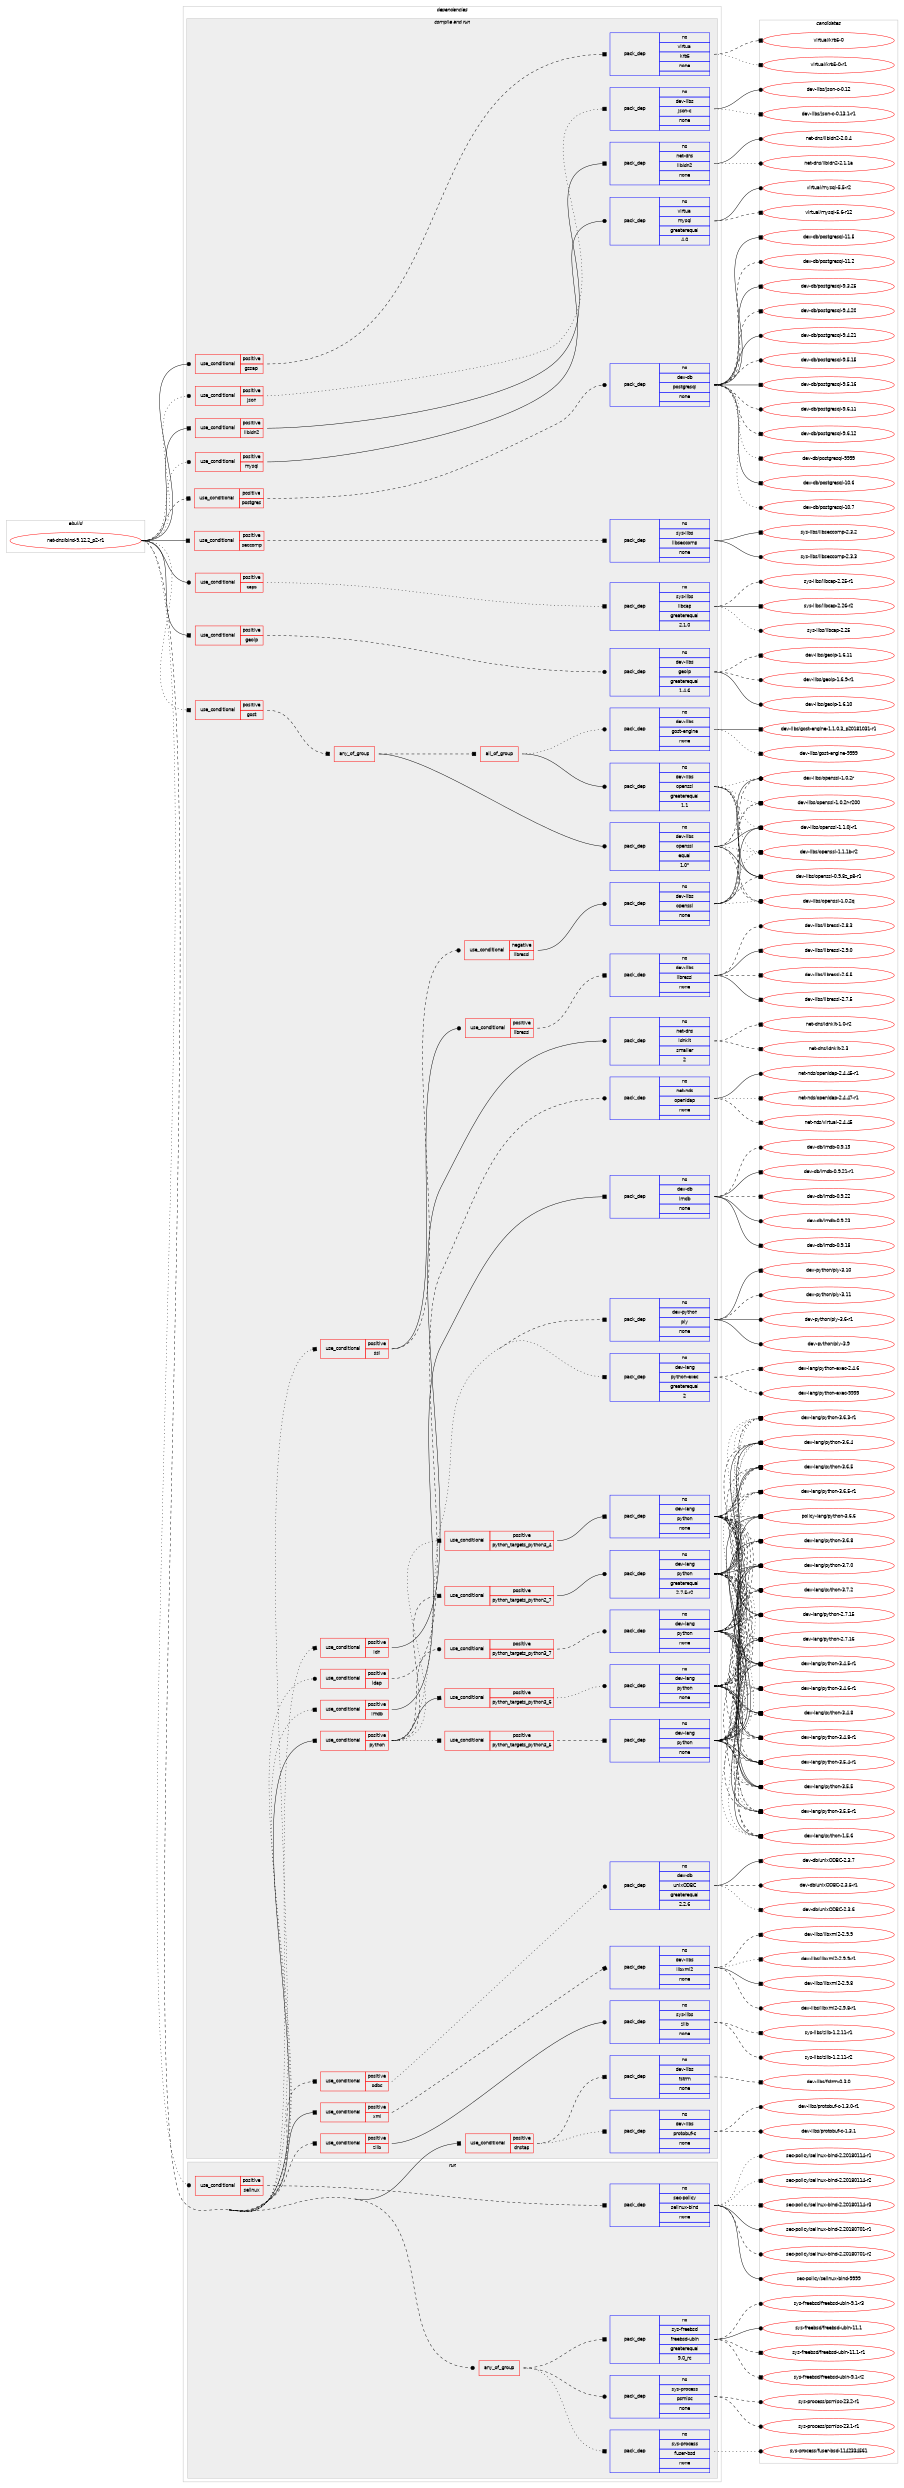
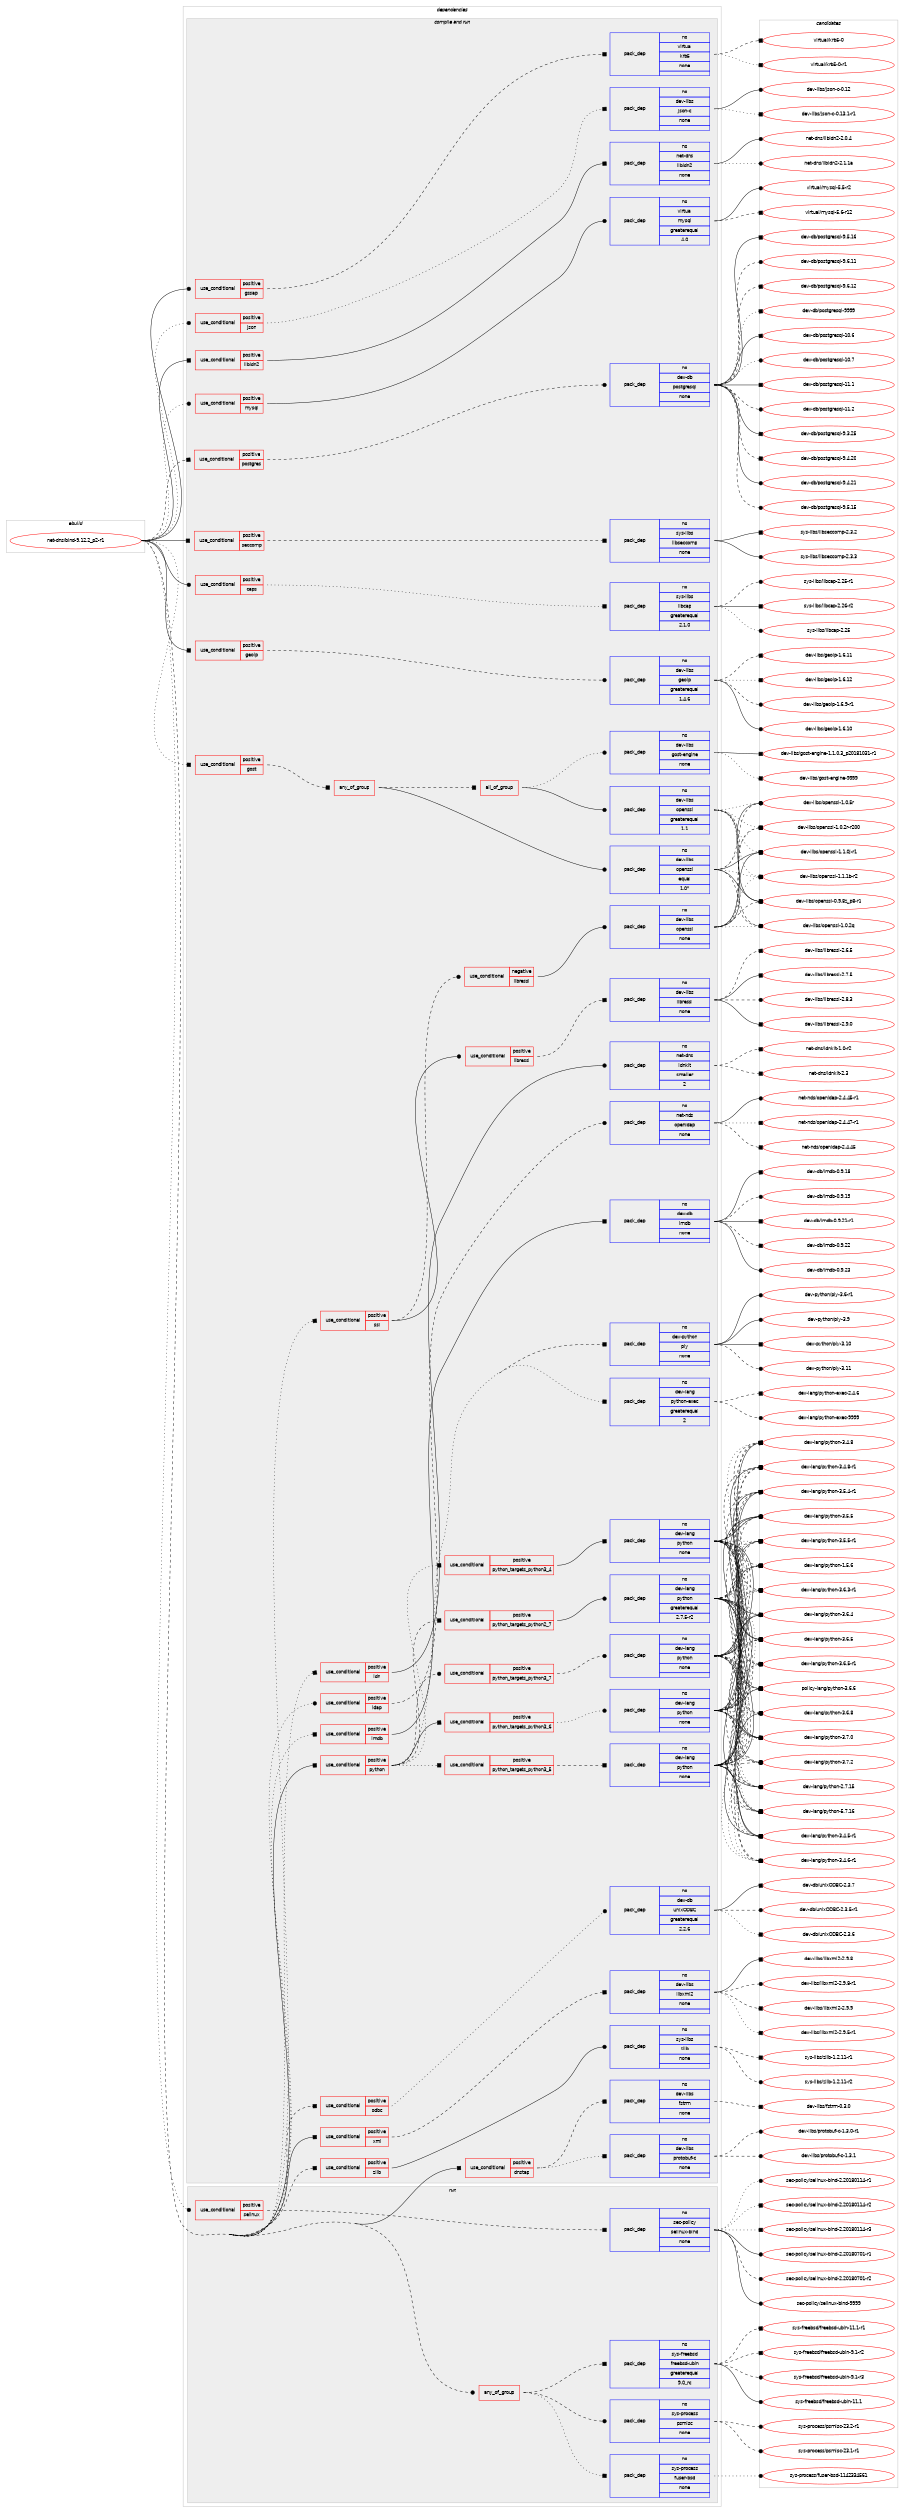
node "dev-db/postgresql-11.5": label "dev-db/postgresql-11.5" -> "dev-db/postgresql-11.1"
node "dev-libs/geoip-1.6.12": added
node "dev-libs/openssl-1.0.2r": label "dev-libs/openssl-1.0.2r" -> "dev-libs/openssl-1.0.5r"
node "net-nds/virtual-2.4.45": label "net-nds/virtual-2.4.45" -> "net-nds/openldap-2.4.45"
node "dev-lang/python-2.7.16": label "dev-lang/python-2.7.16" -> "dev-lang/python-5.7.16"
node "dev-libs/libxml2-2.9.9-r1": label "dev-libs/libxml2-2.9.9-r1" -> "dev-libs/libxml2-2.9.5-r1"
